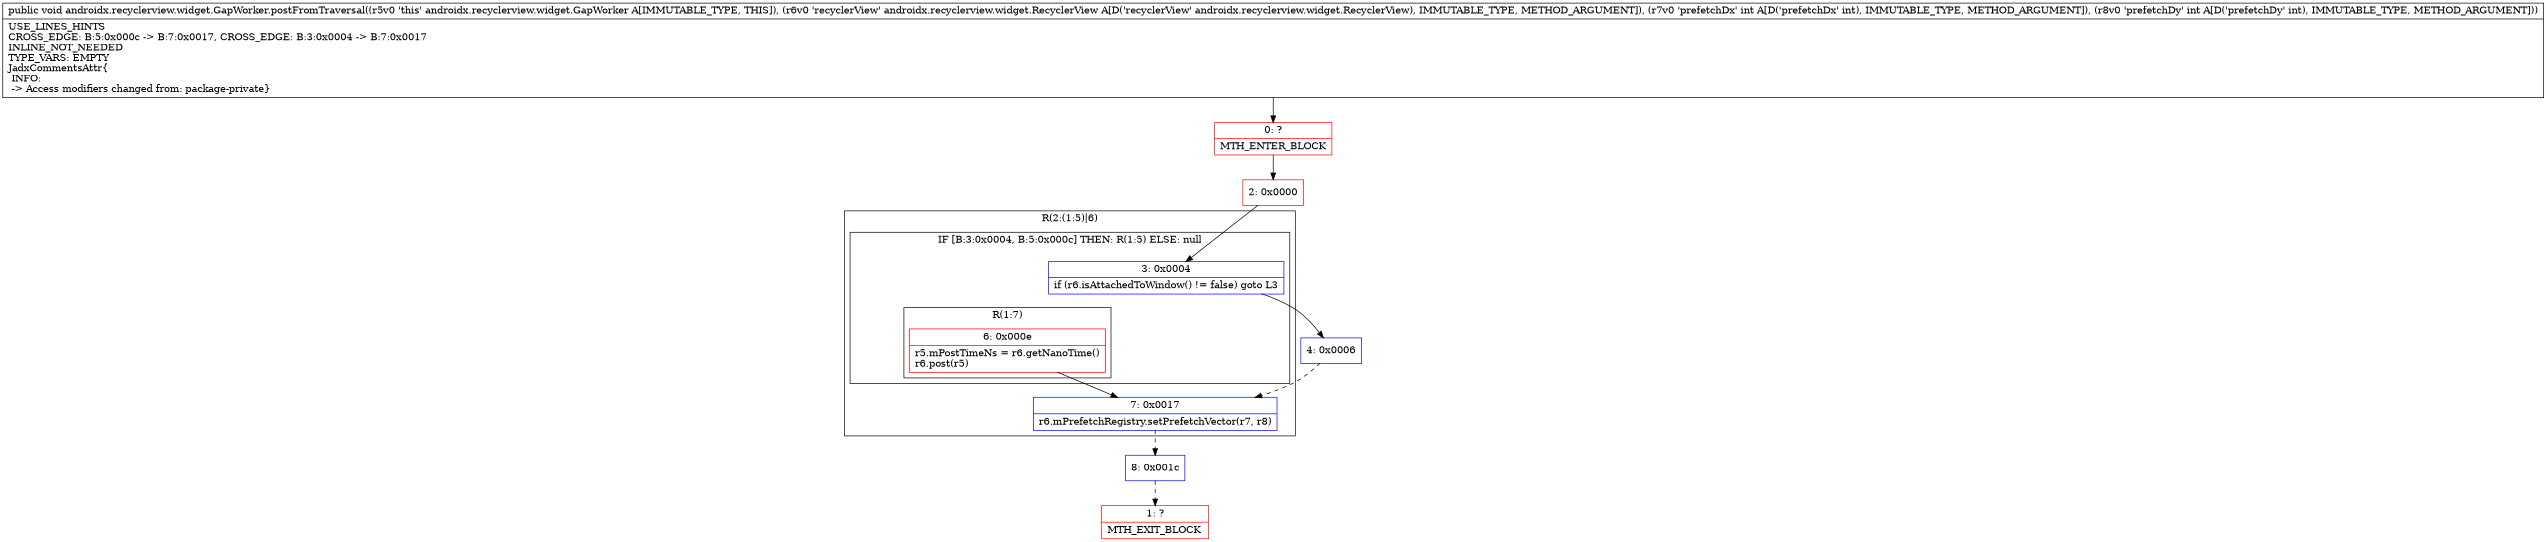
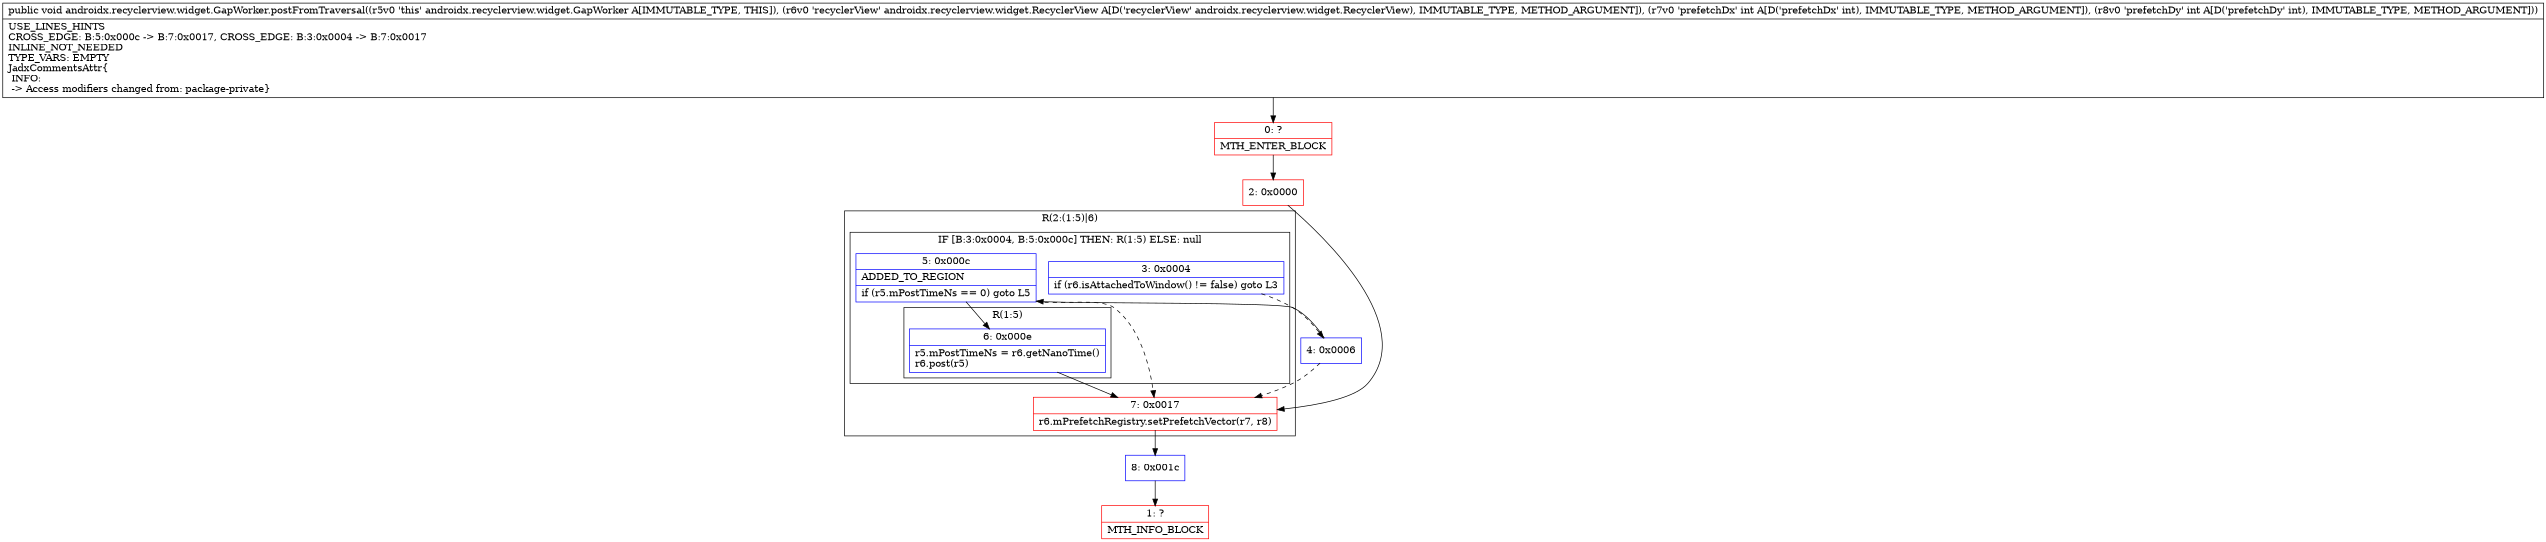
edge "2: 0x0000" -> "3: 0x0004": now "2: 0x0000" -> "7: 0x0017"
node "5: 0x000c": added
edge "3: 0x0004" -> "4: 0x0006": style solid -> dashed
cluster "R(1:7)": label "R(1:7)" -> "R(1:5)"
node "6: 0x000e": color red -> blue
node "7: 0x0017": color blue -> red
edge "7: 0x0017" -> "8: 0x001c": style dashed -> solid
edge "8: 0x001c" -> "1: ?": style dashed -> solid
node "1: ?": text "MTH_EXIT_BLOCK" -> "MTH_INFO_BLOCK"
